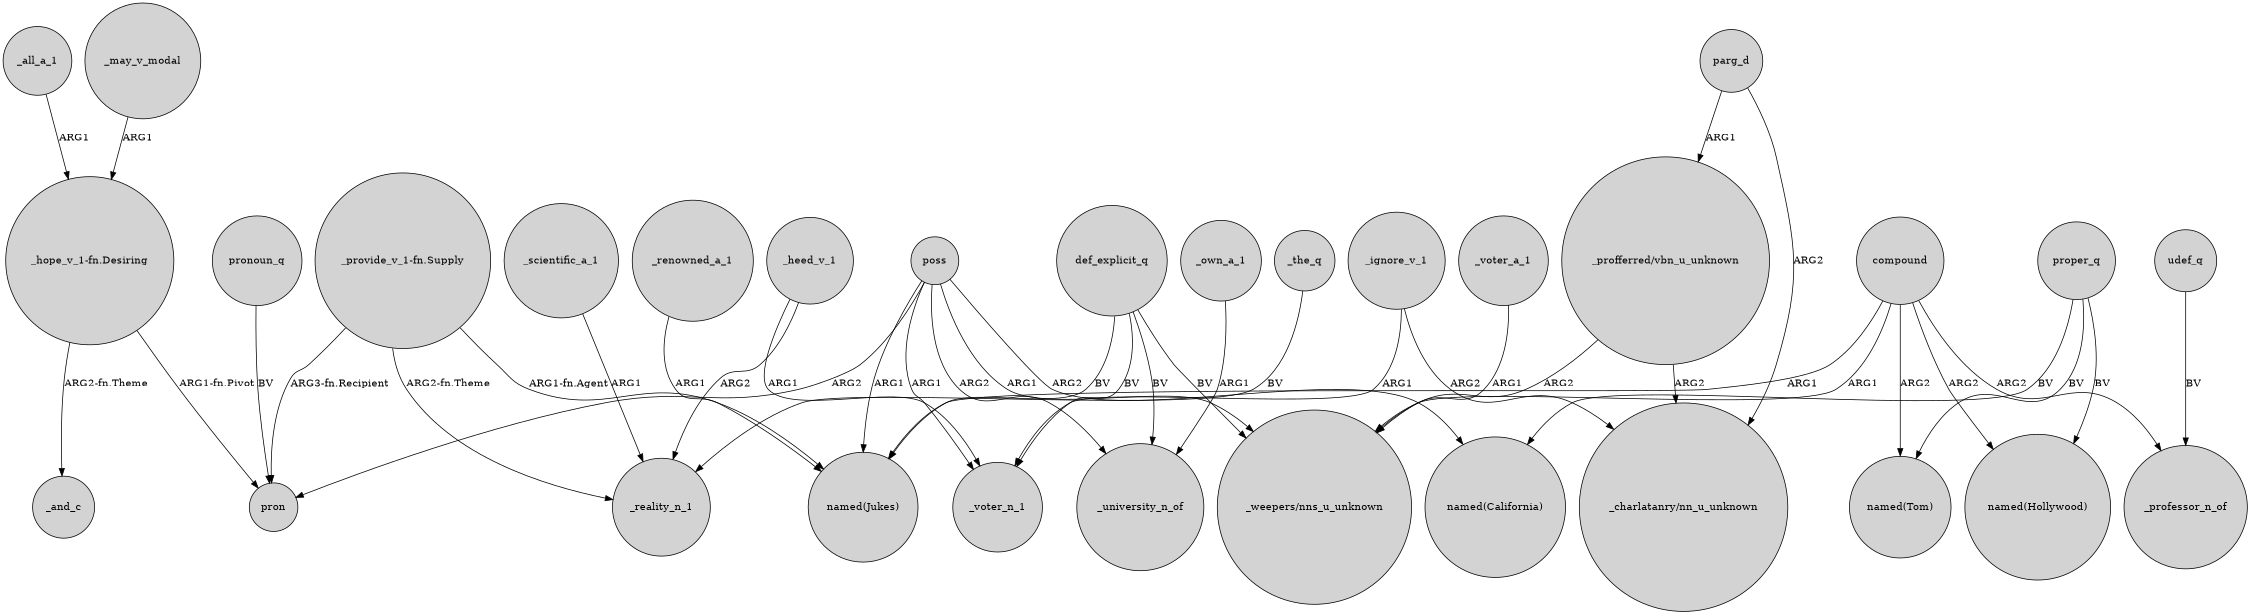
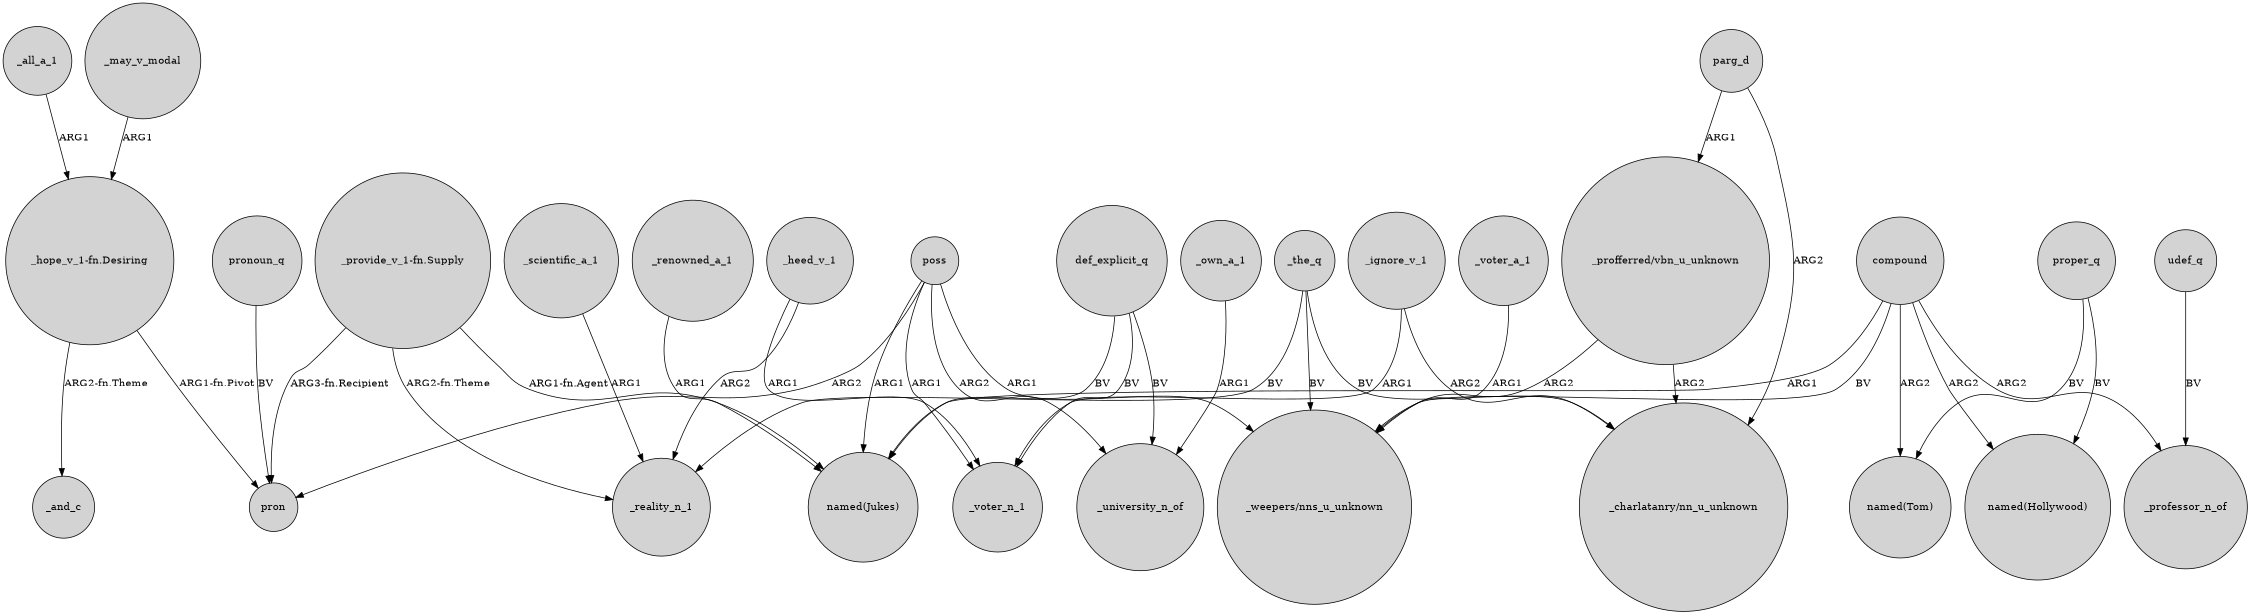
edge "def_explicit_q" -> "_weepers/nns_u_unknown": now "_the_q" -> "_weepers/nns_u_unknown"
edge "compound" -> "_weepers/nns_u_unknown": label "ARG1" -> "BV"
edge "_the_q" -> "_charlatanry/nn_u_unknown": added, label "BV"
node "named(California)": removed
